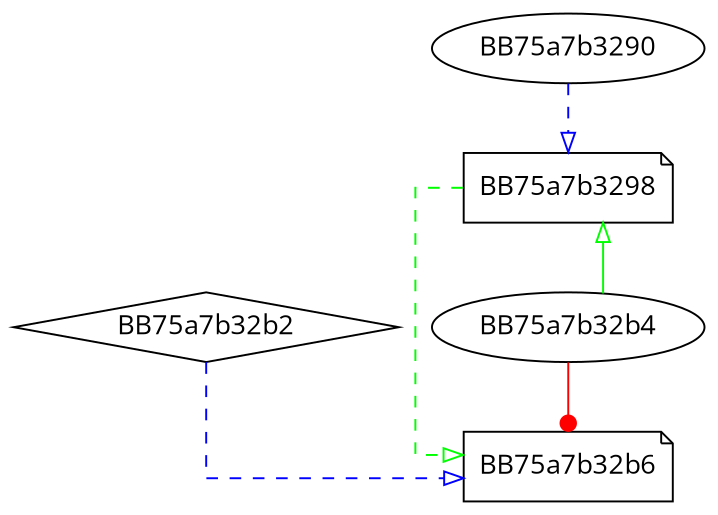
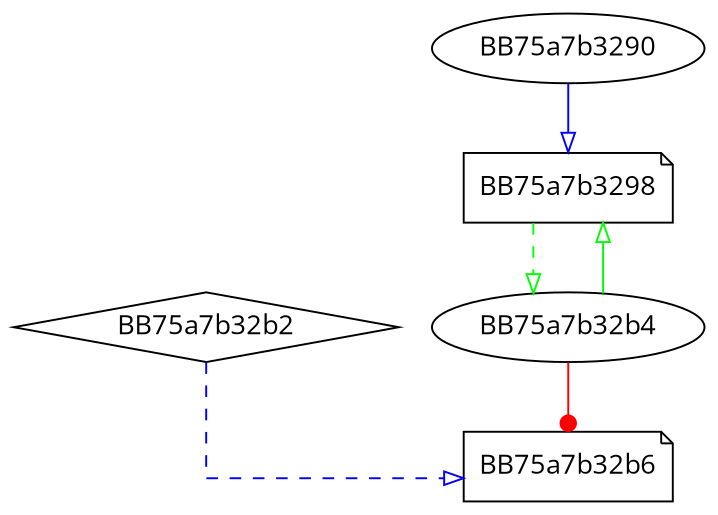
edge "BB75a7b3290" -> "BB75a7b3298": style dashed -> solid
edge "BB75a7b3298" -> "BB75a7b32b6": now "BB75a7b3298" -> "BB75a7b32b4"
